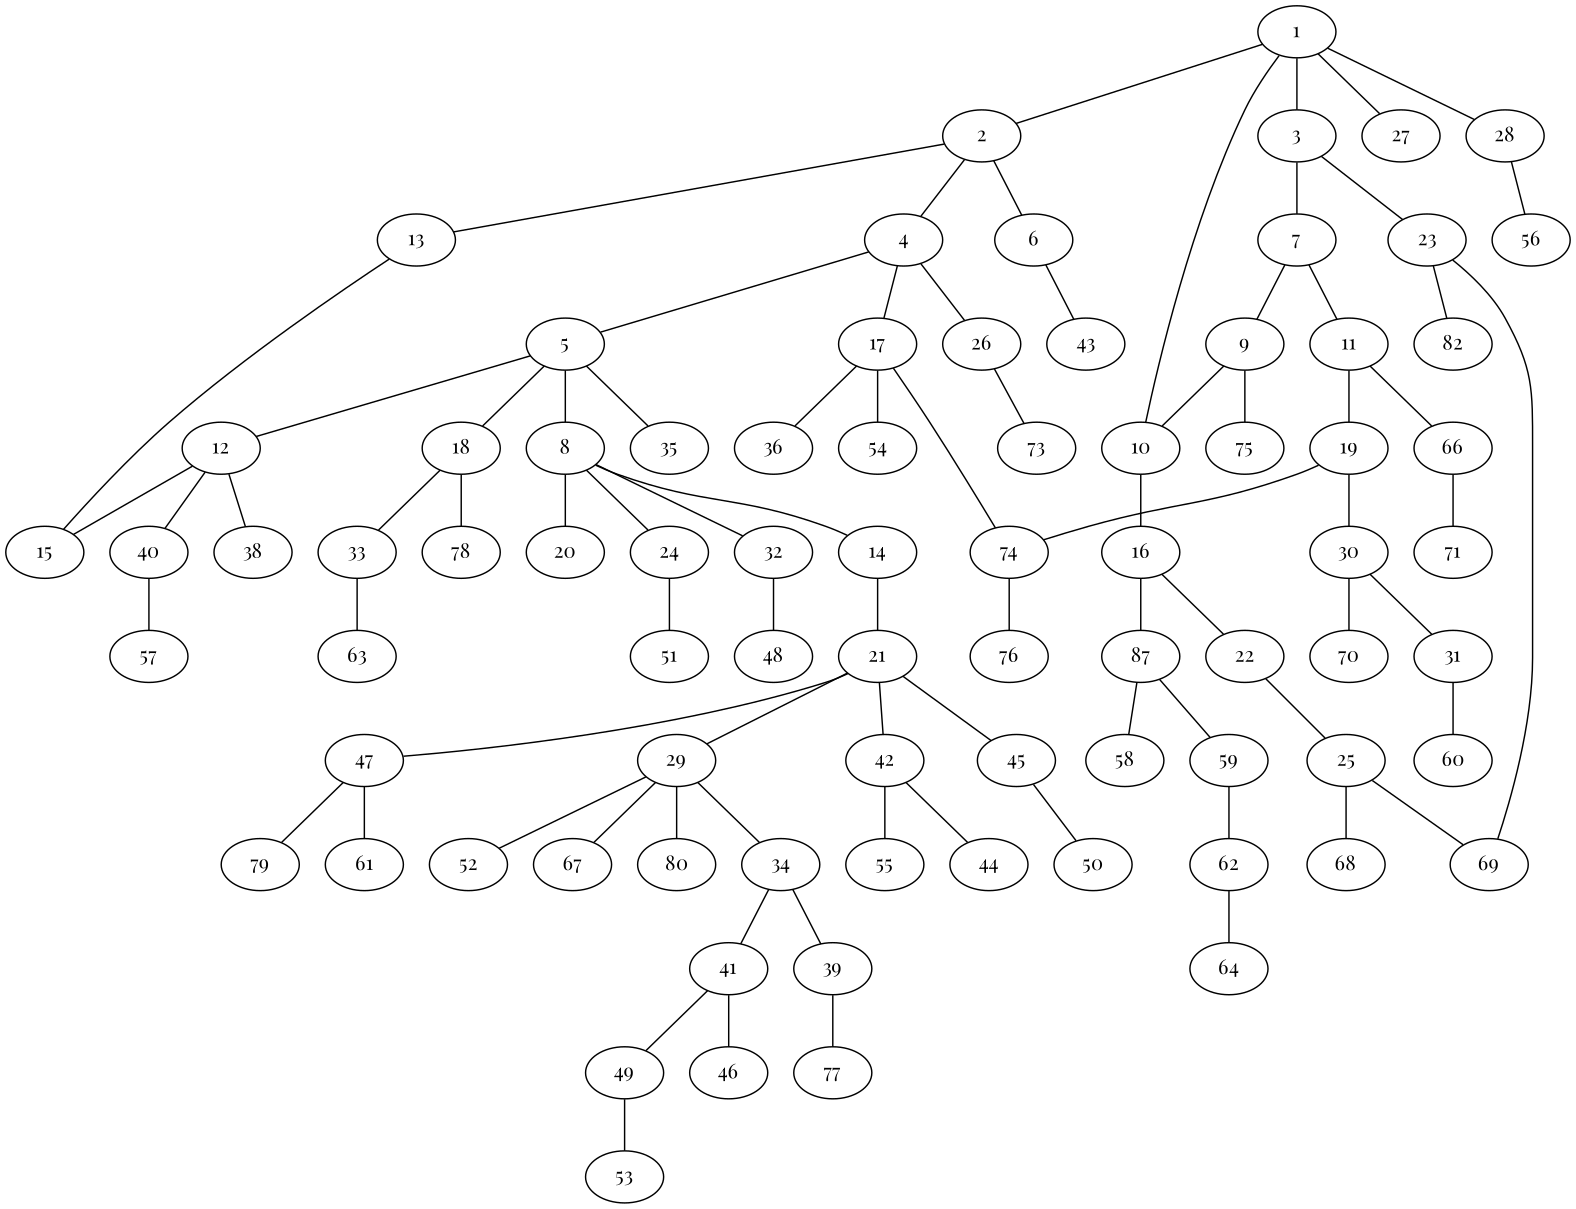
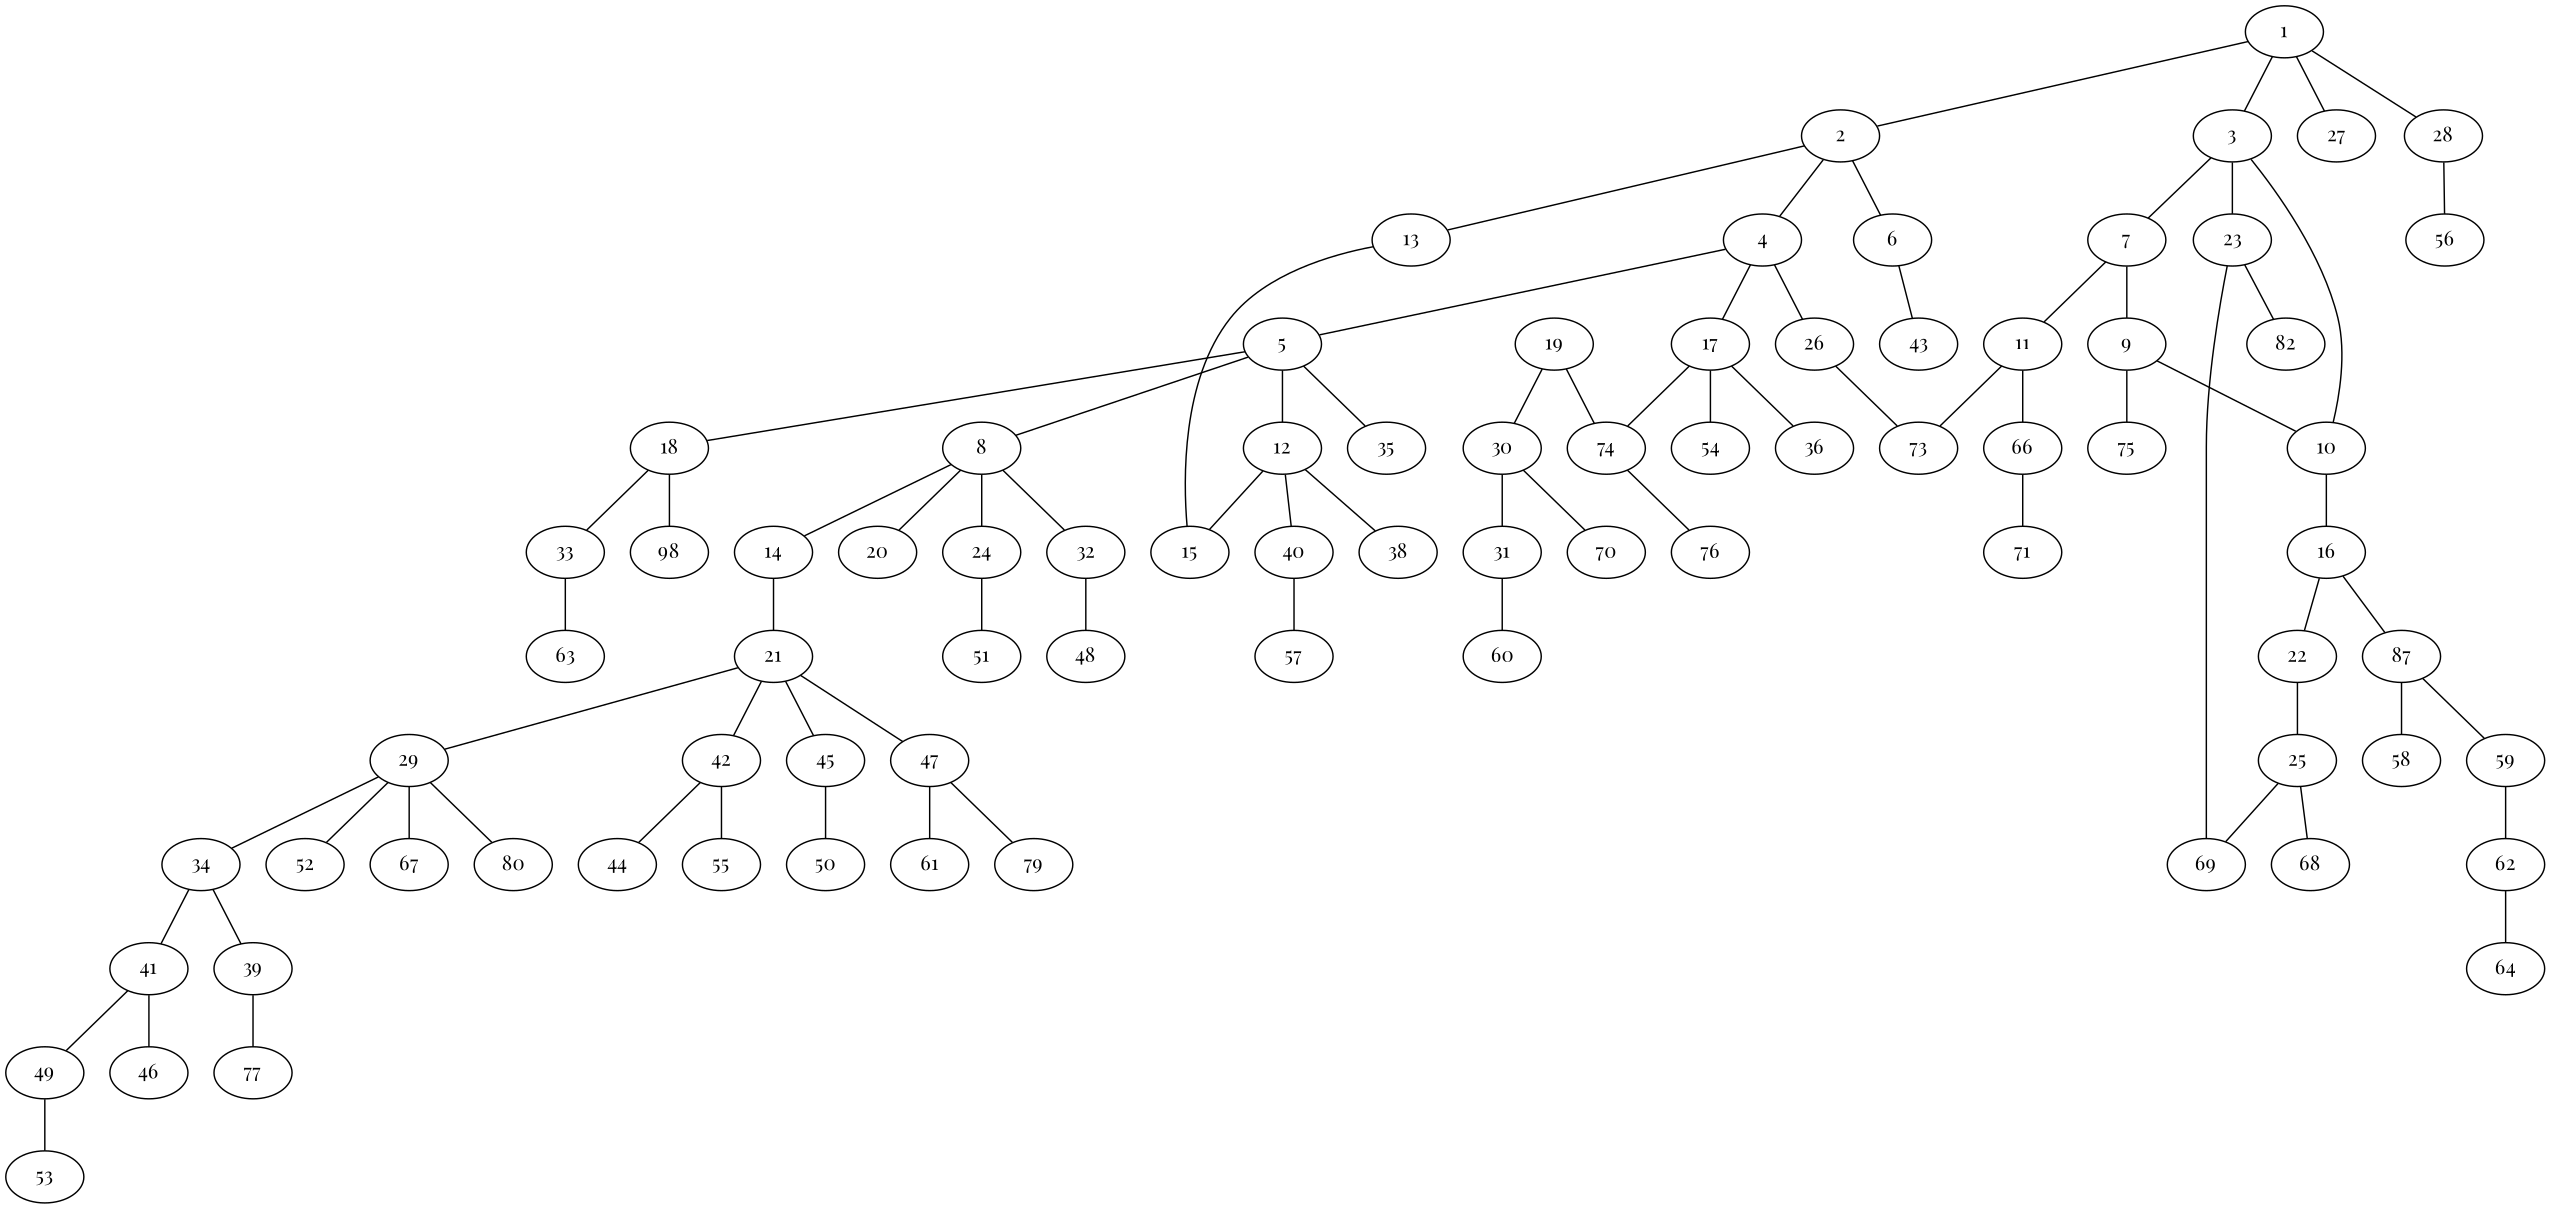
edge "1" -- "10": now "3" -- "10"
edge "11" -- "19": now "11" -- "73"
node "78": label "78" -> "98"
